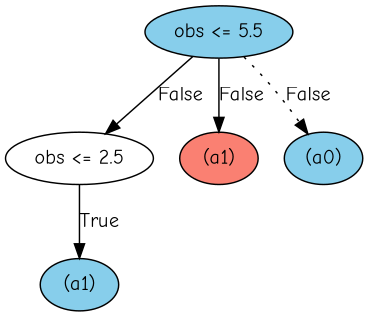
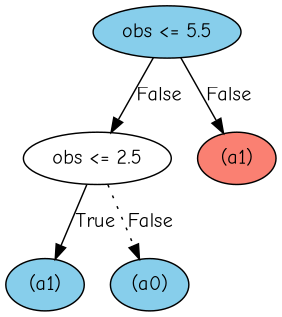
edge "obs <= 5.5" -> "(a0)": now "obs <= 2.5" -> "(a0)"
